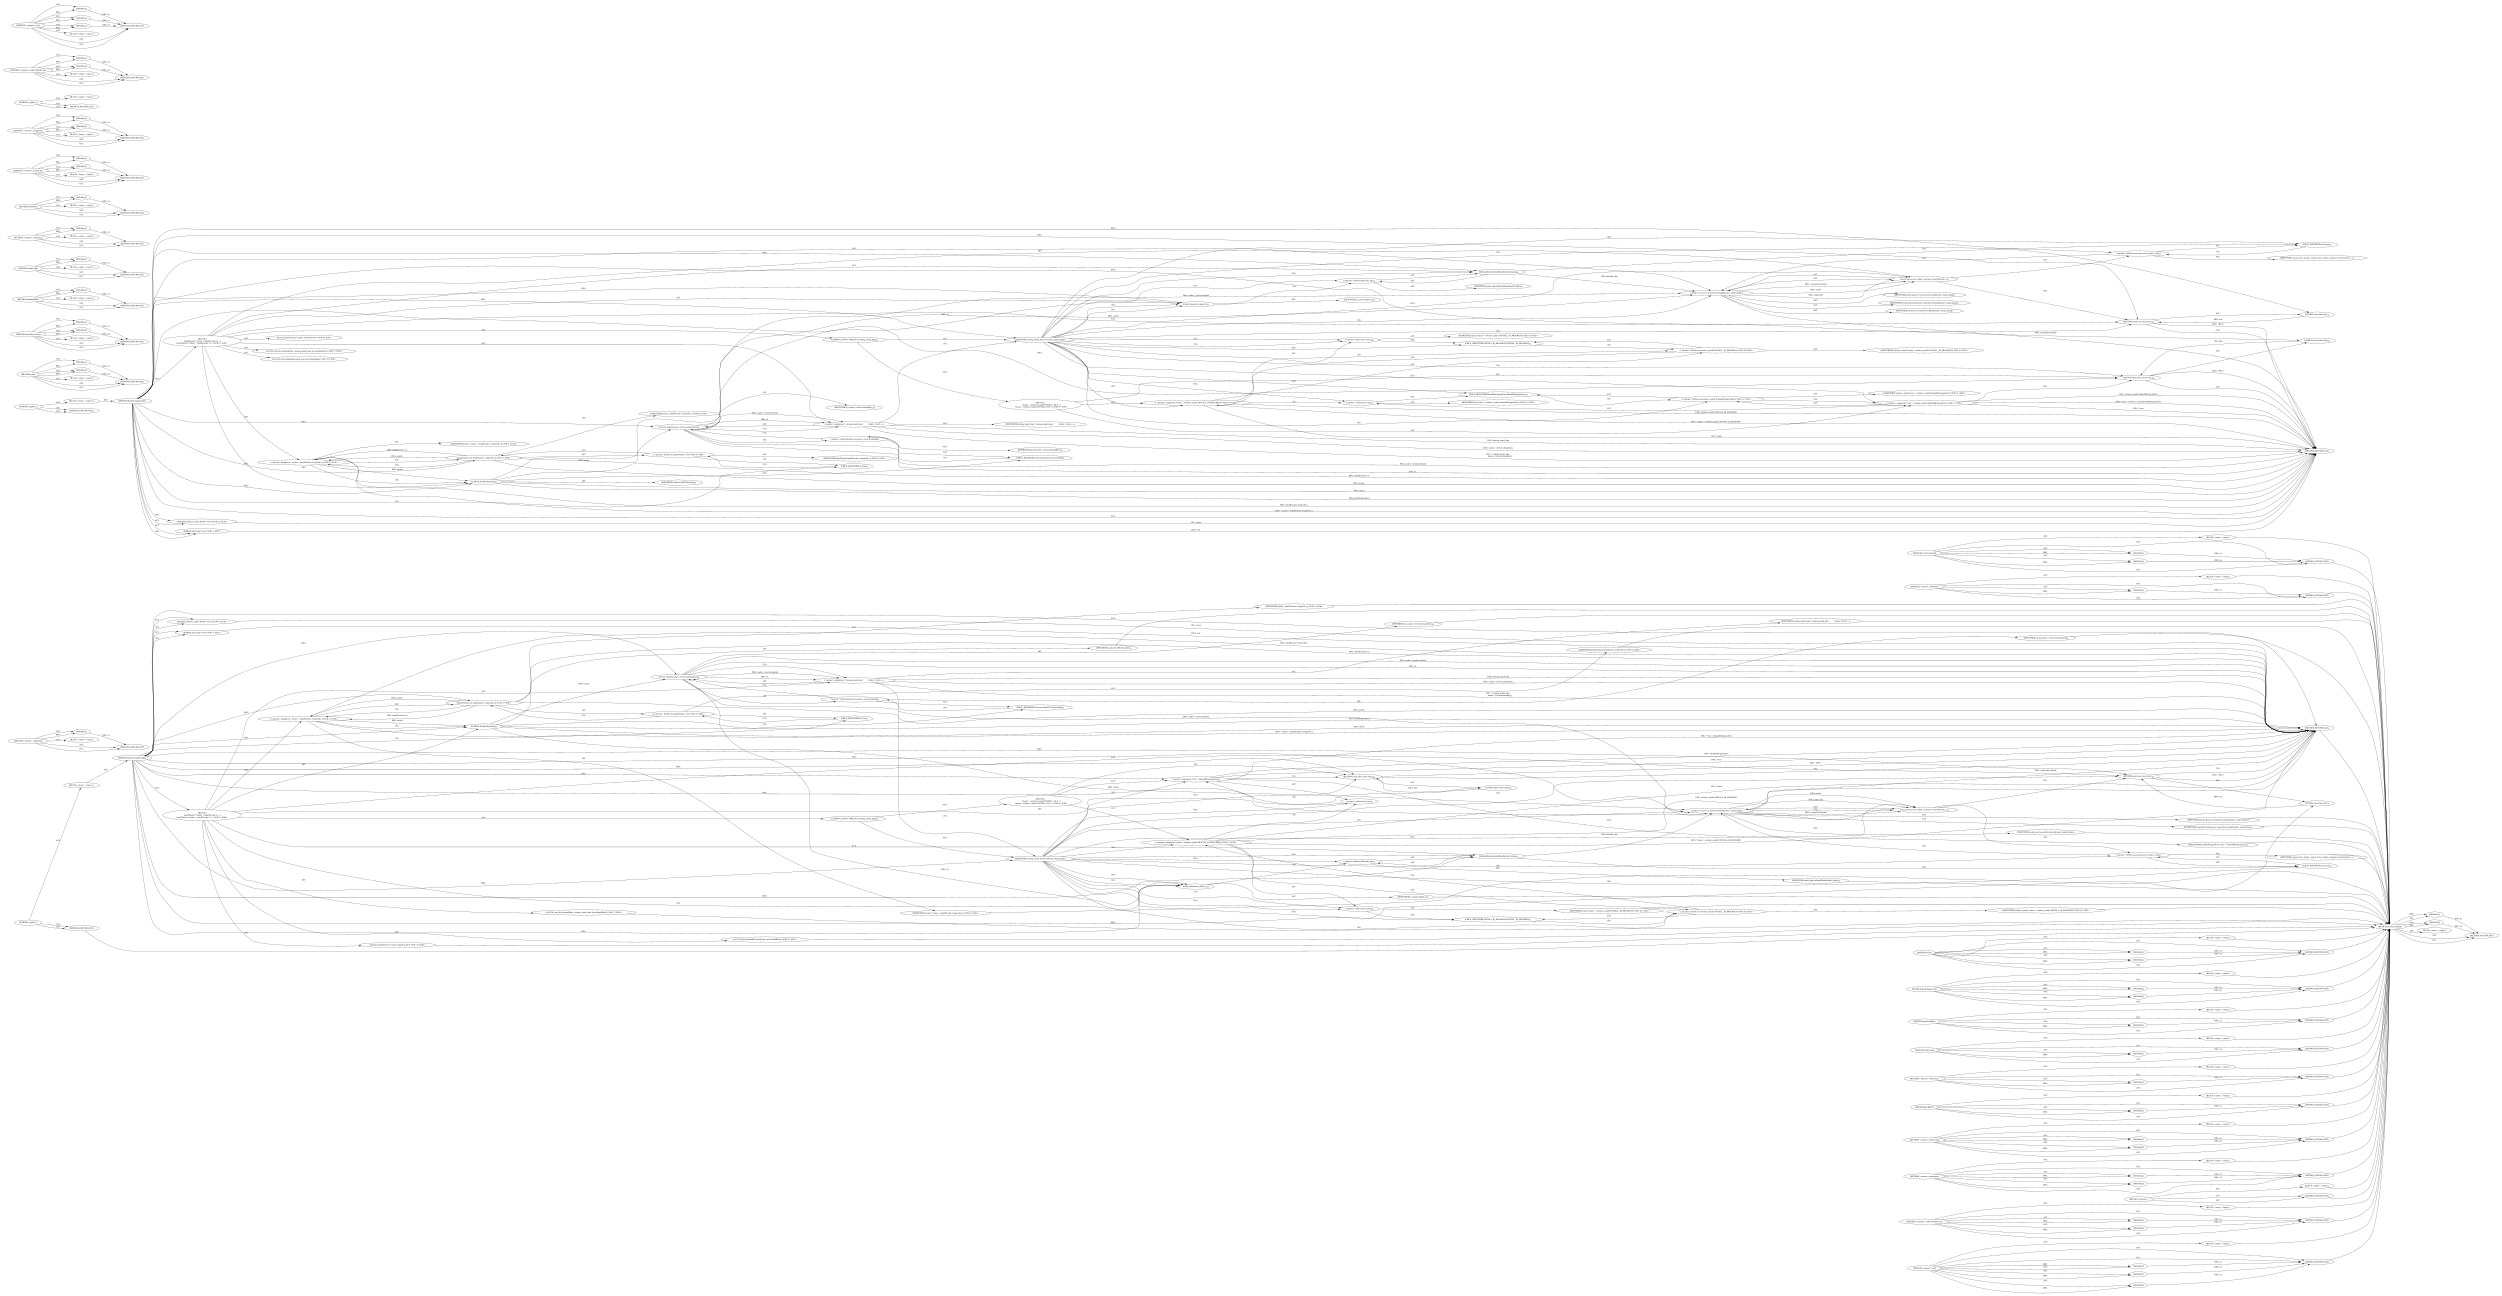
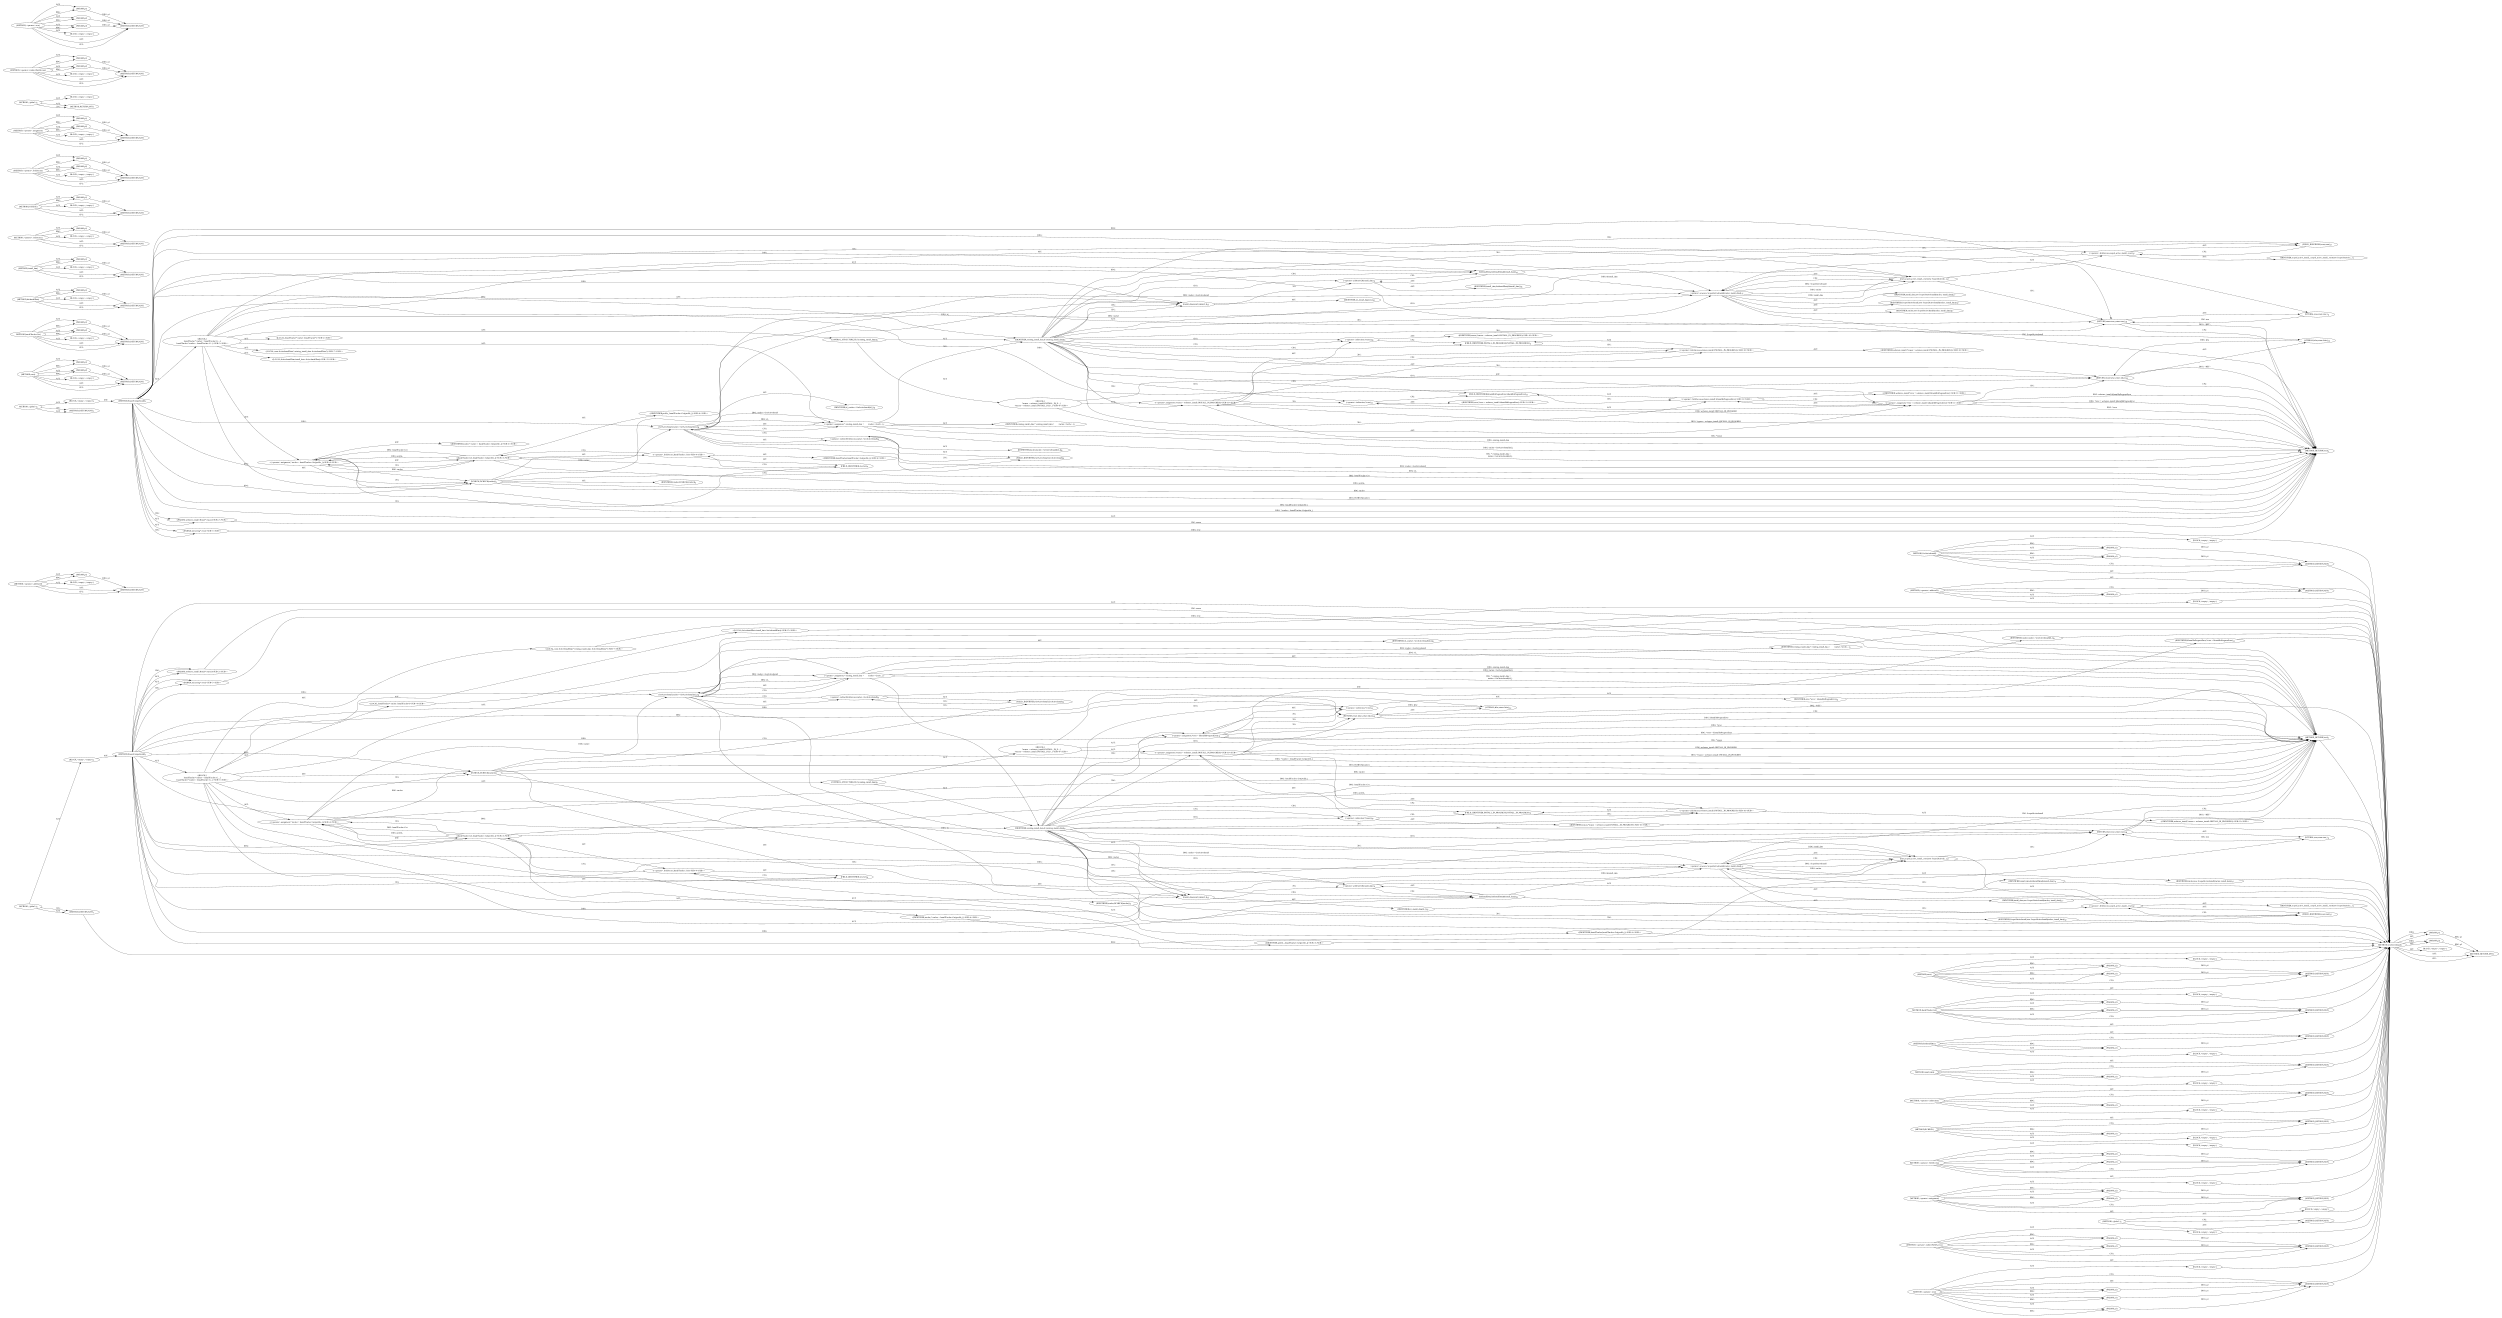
node "(IDENTIFIER,error,*error = kInstallInProgressError)": added
